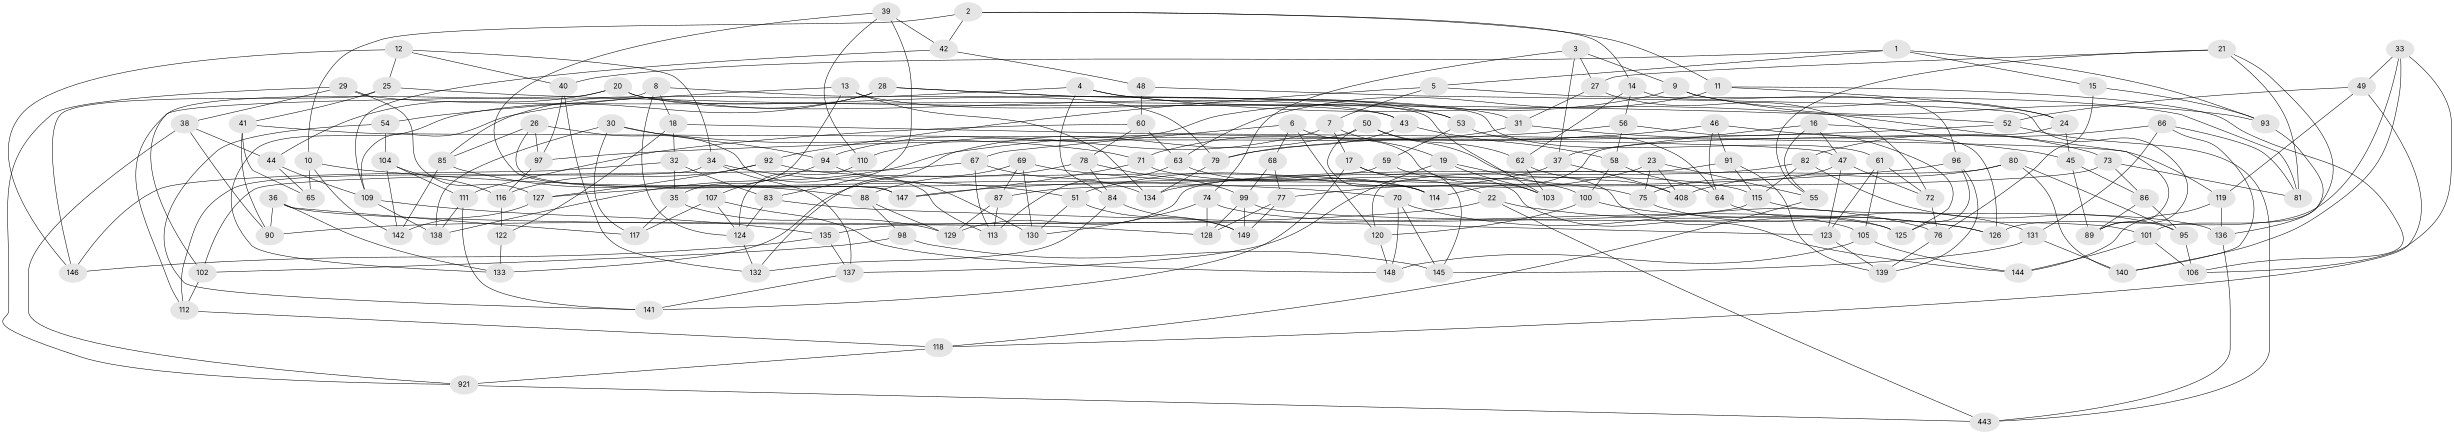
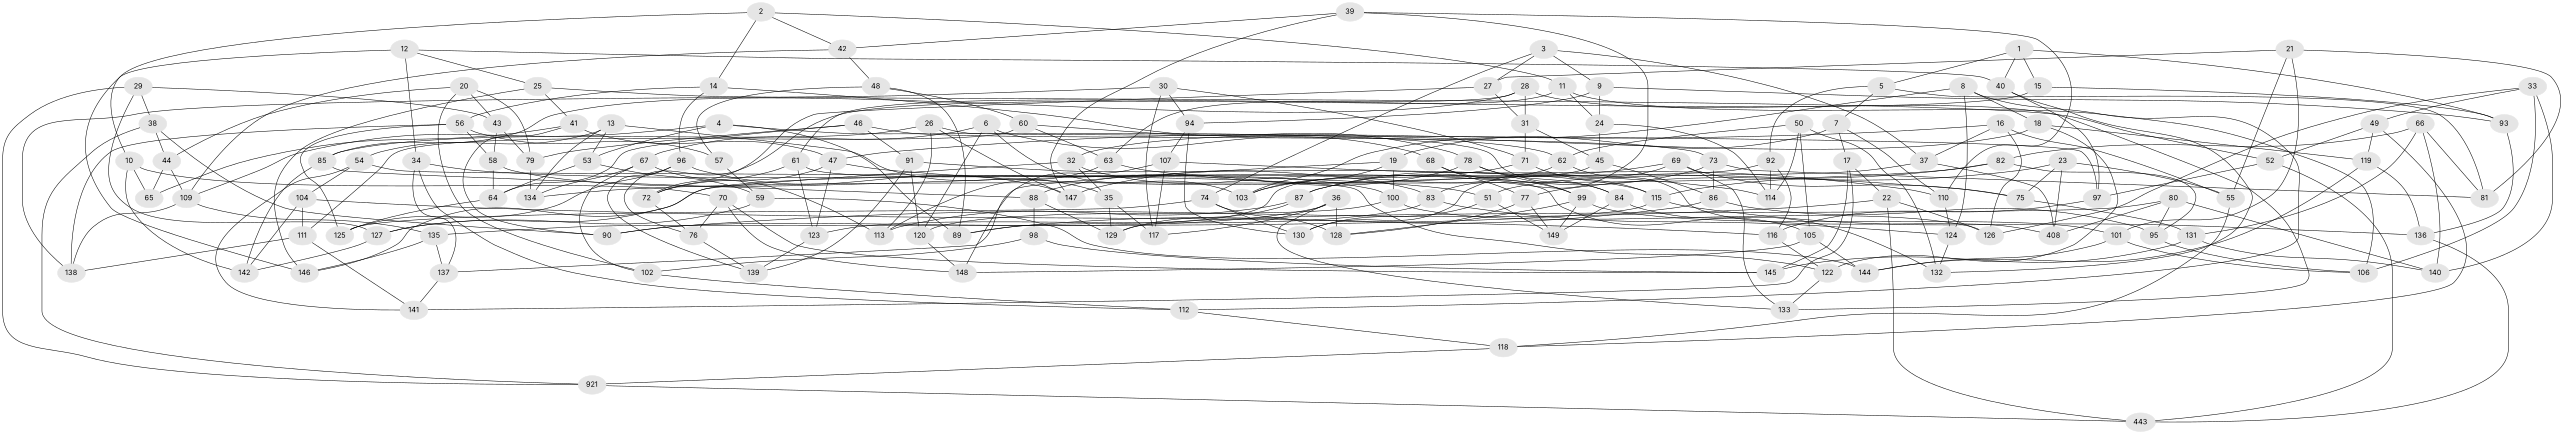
node "57": added
edge "54" -- "122": added
edge "107" -- "124": now "107" -- "110"
